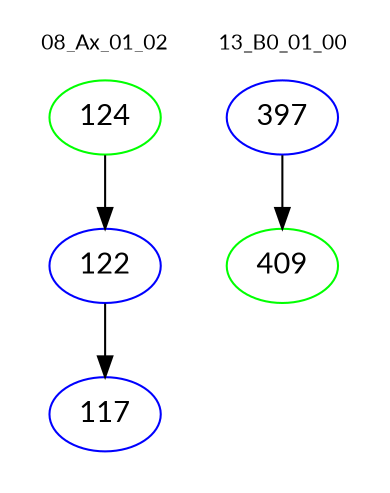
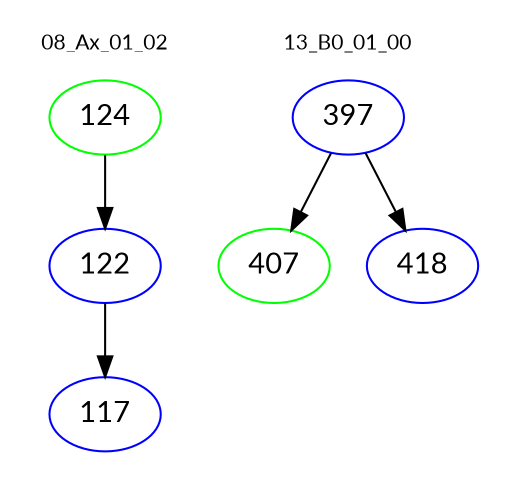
node "409": label "409" -> "407"
node "418": added
